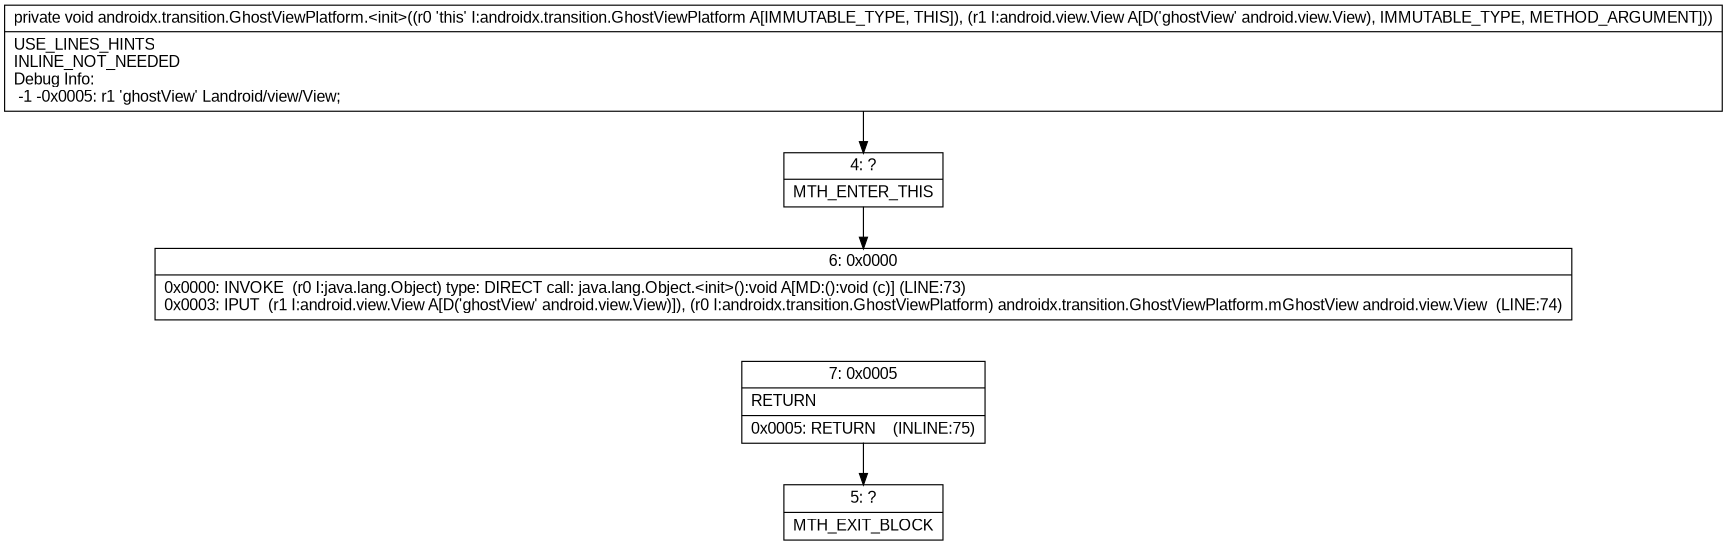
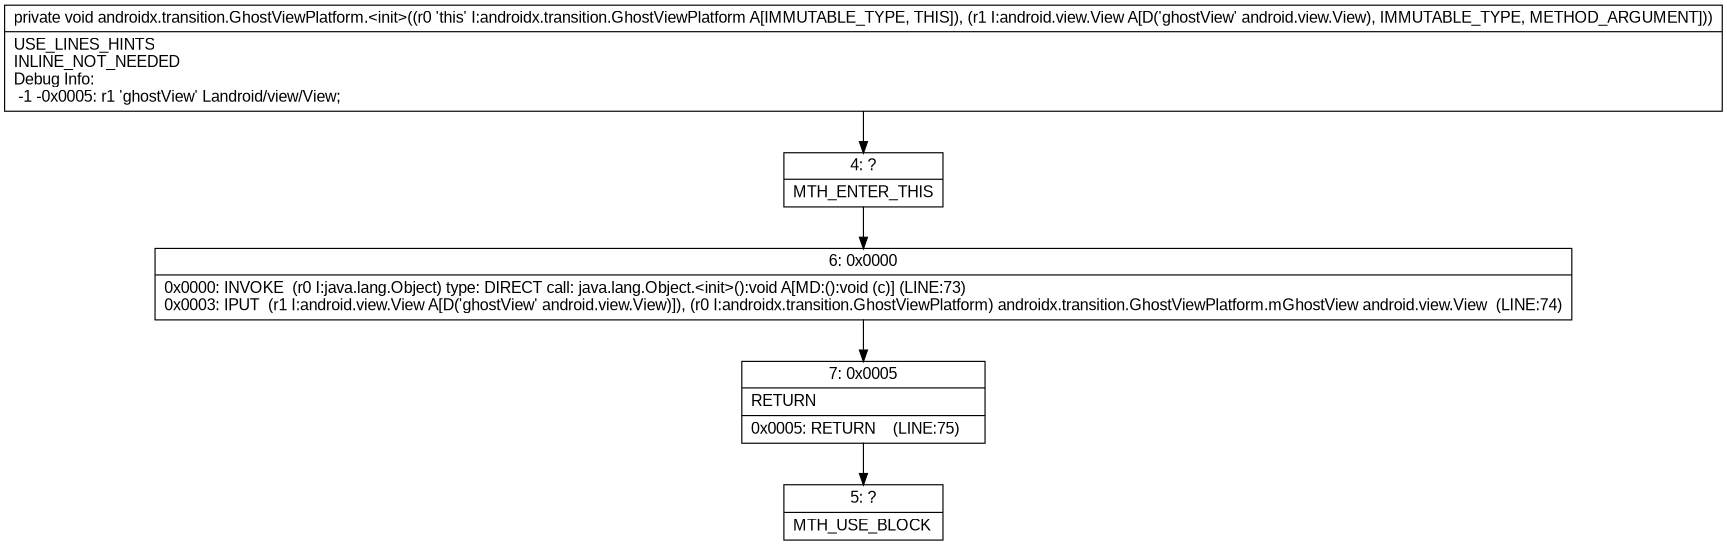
edge "6: 0x0000" -> "7: 0x0005": added
node "7: 0x0005": text "0x0005: RETURN    (INLINE:75)" -> "0x0005: RETURN    (LINE:75)"
node "5: ?": text "MTH_EXIT_BLOCK" -> "MTH_USE_BLOCK"
